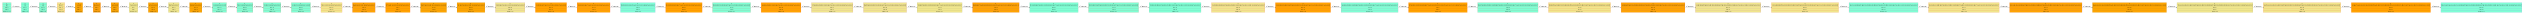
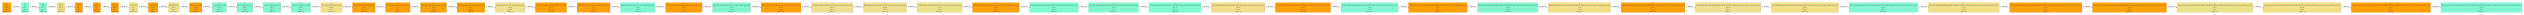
node "1": fillcolor aquamarine -> orange
